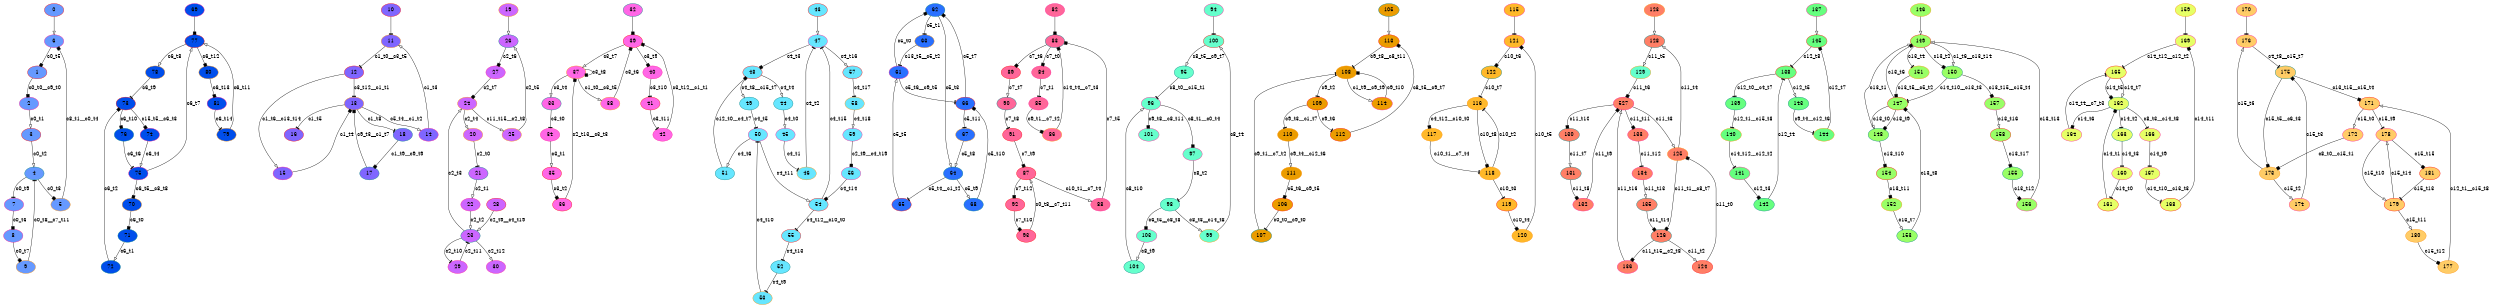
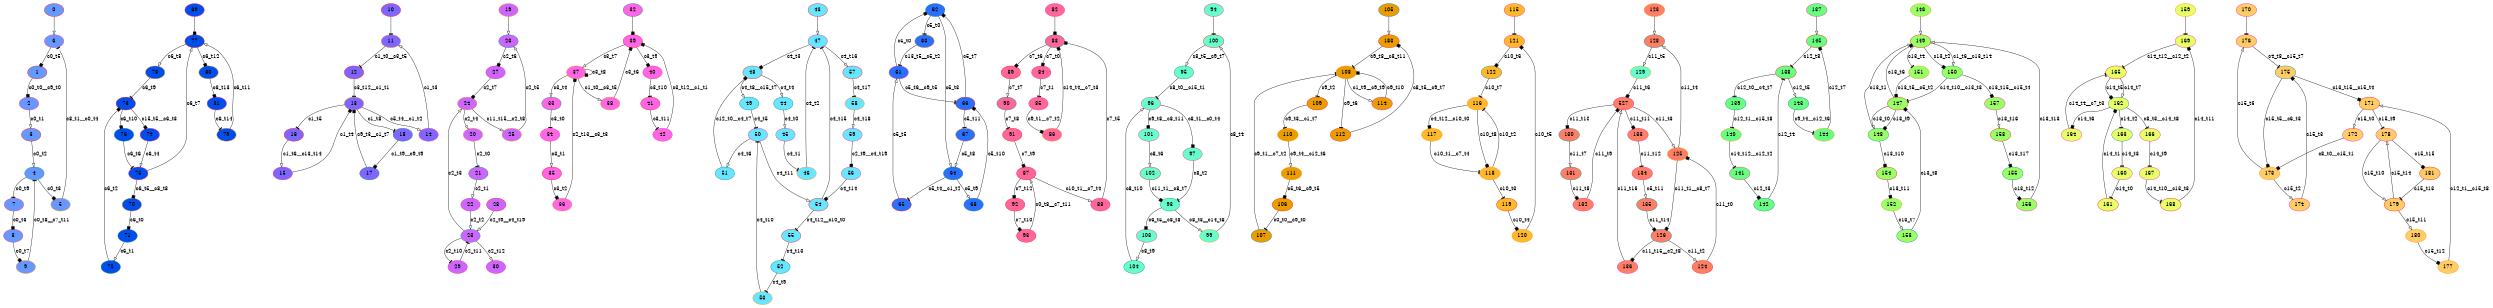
edge "62" -> "63": label "c5_t1" -> "c5_t0"
node "113": label "113" -> "183"
edge "12" -> "15": now "16" -> "15"
edge "109" -> "112": now "108" -> "112"
edge "5" -> "6": arrowhead box -> tee
node "102": added
edge "134" -> "135": label "c11_t13" -> "c5_t11"
node "36": color red -> darkorange
